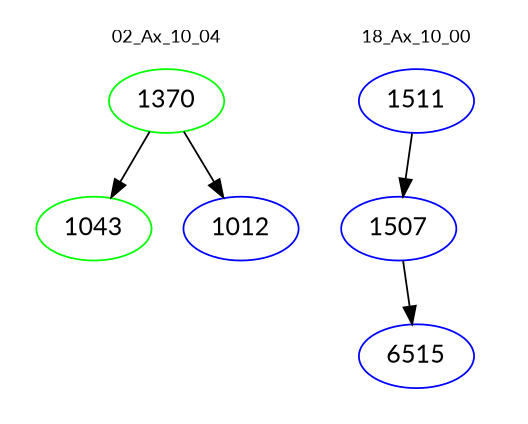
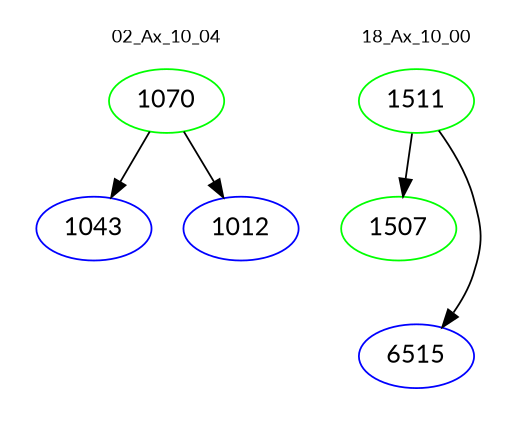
node "1370": label "1370" -> "1070"
node "1511": color blue -> green
node "1043": color green -> blue
node "1507": color blue -> green
edge "1507" -> "6515": now "1511" -> "6515"
